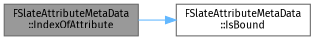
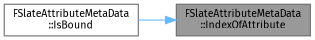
edge "FSlateAttributeMetaData ::IndexOfAttribute" -> "FSlateAttributeMetaData ::IsBound": reversed
